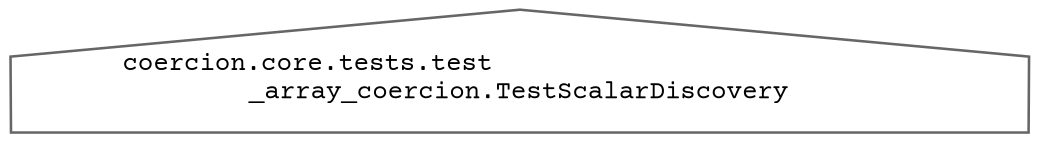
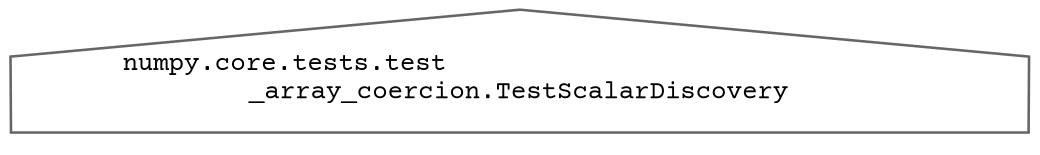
node "coercion.core.tests.test _array_coercion.TestScalarDiscovery": label "coercion.core.tests.test _array_coercion.TestScalarDiscovery" -> "numpy.core.tests.test _array_coercion.TestScalarDiscovery"
